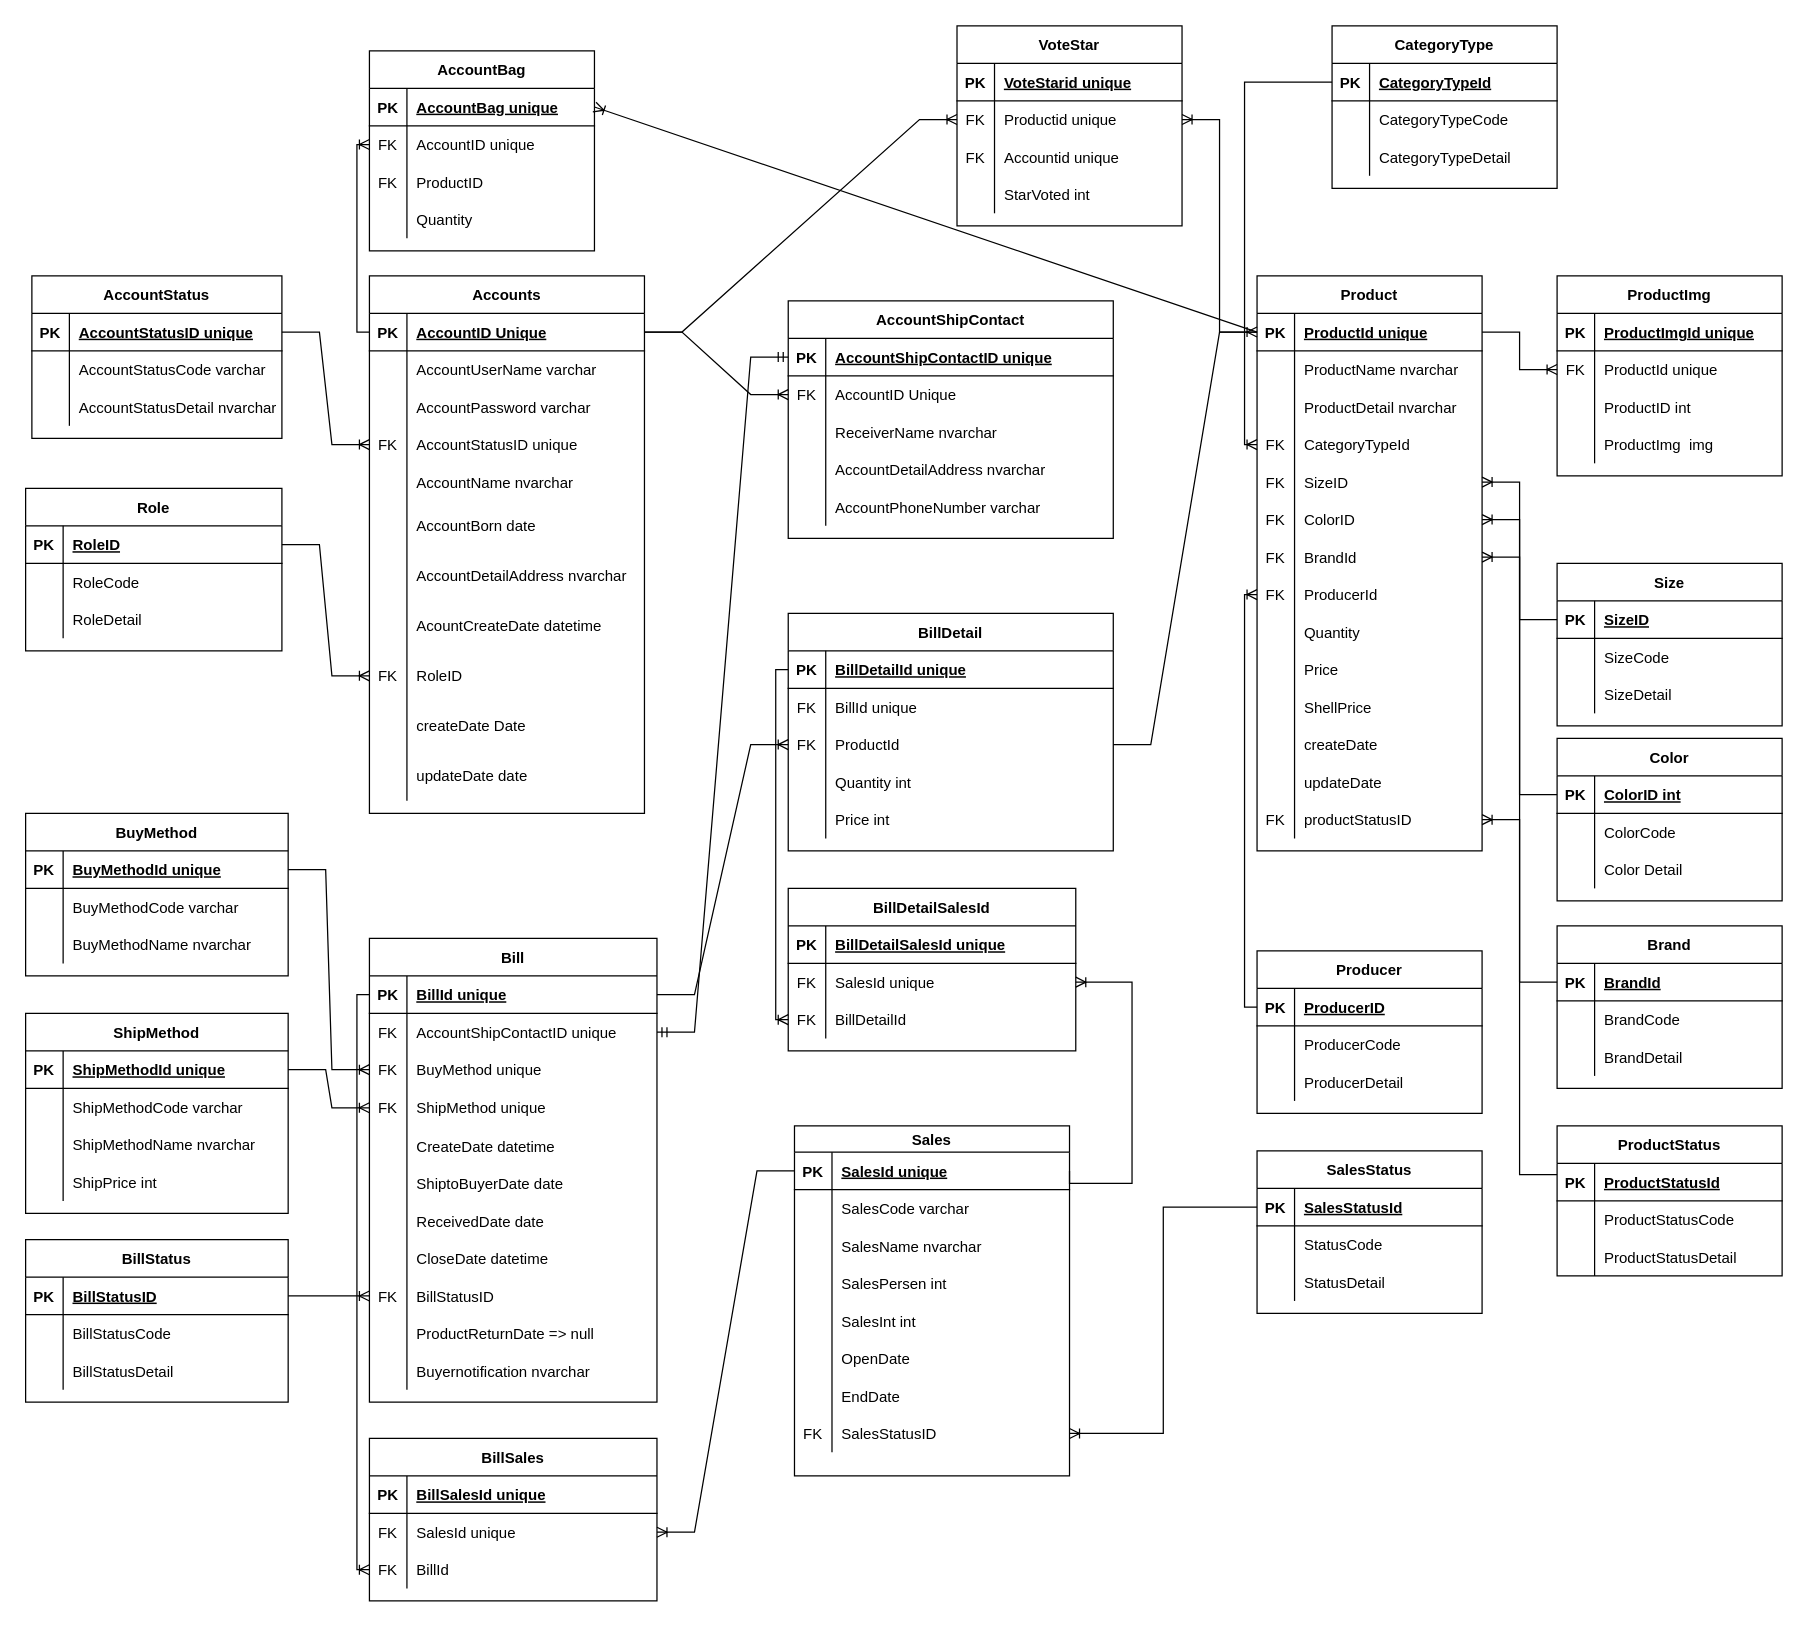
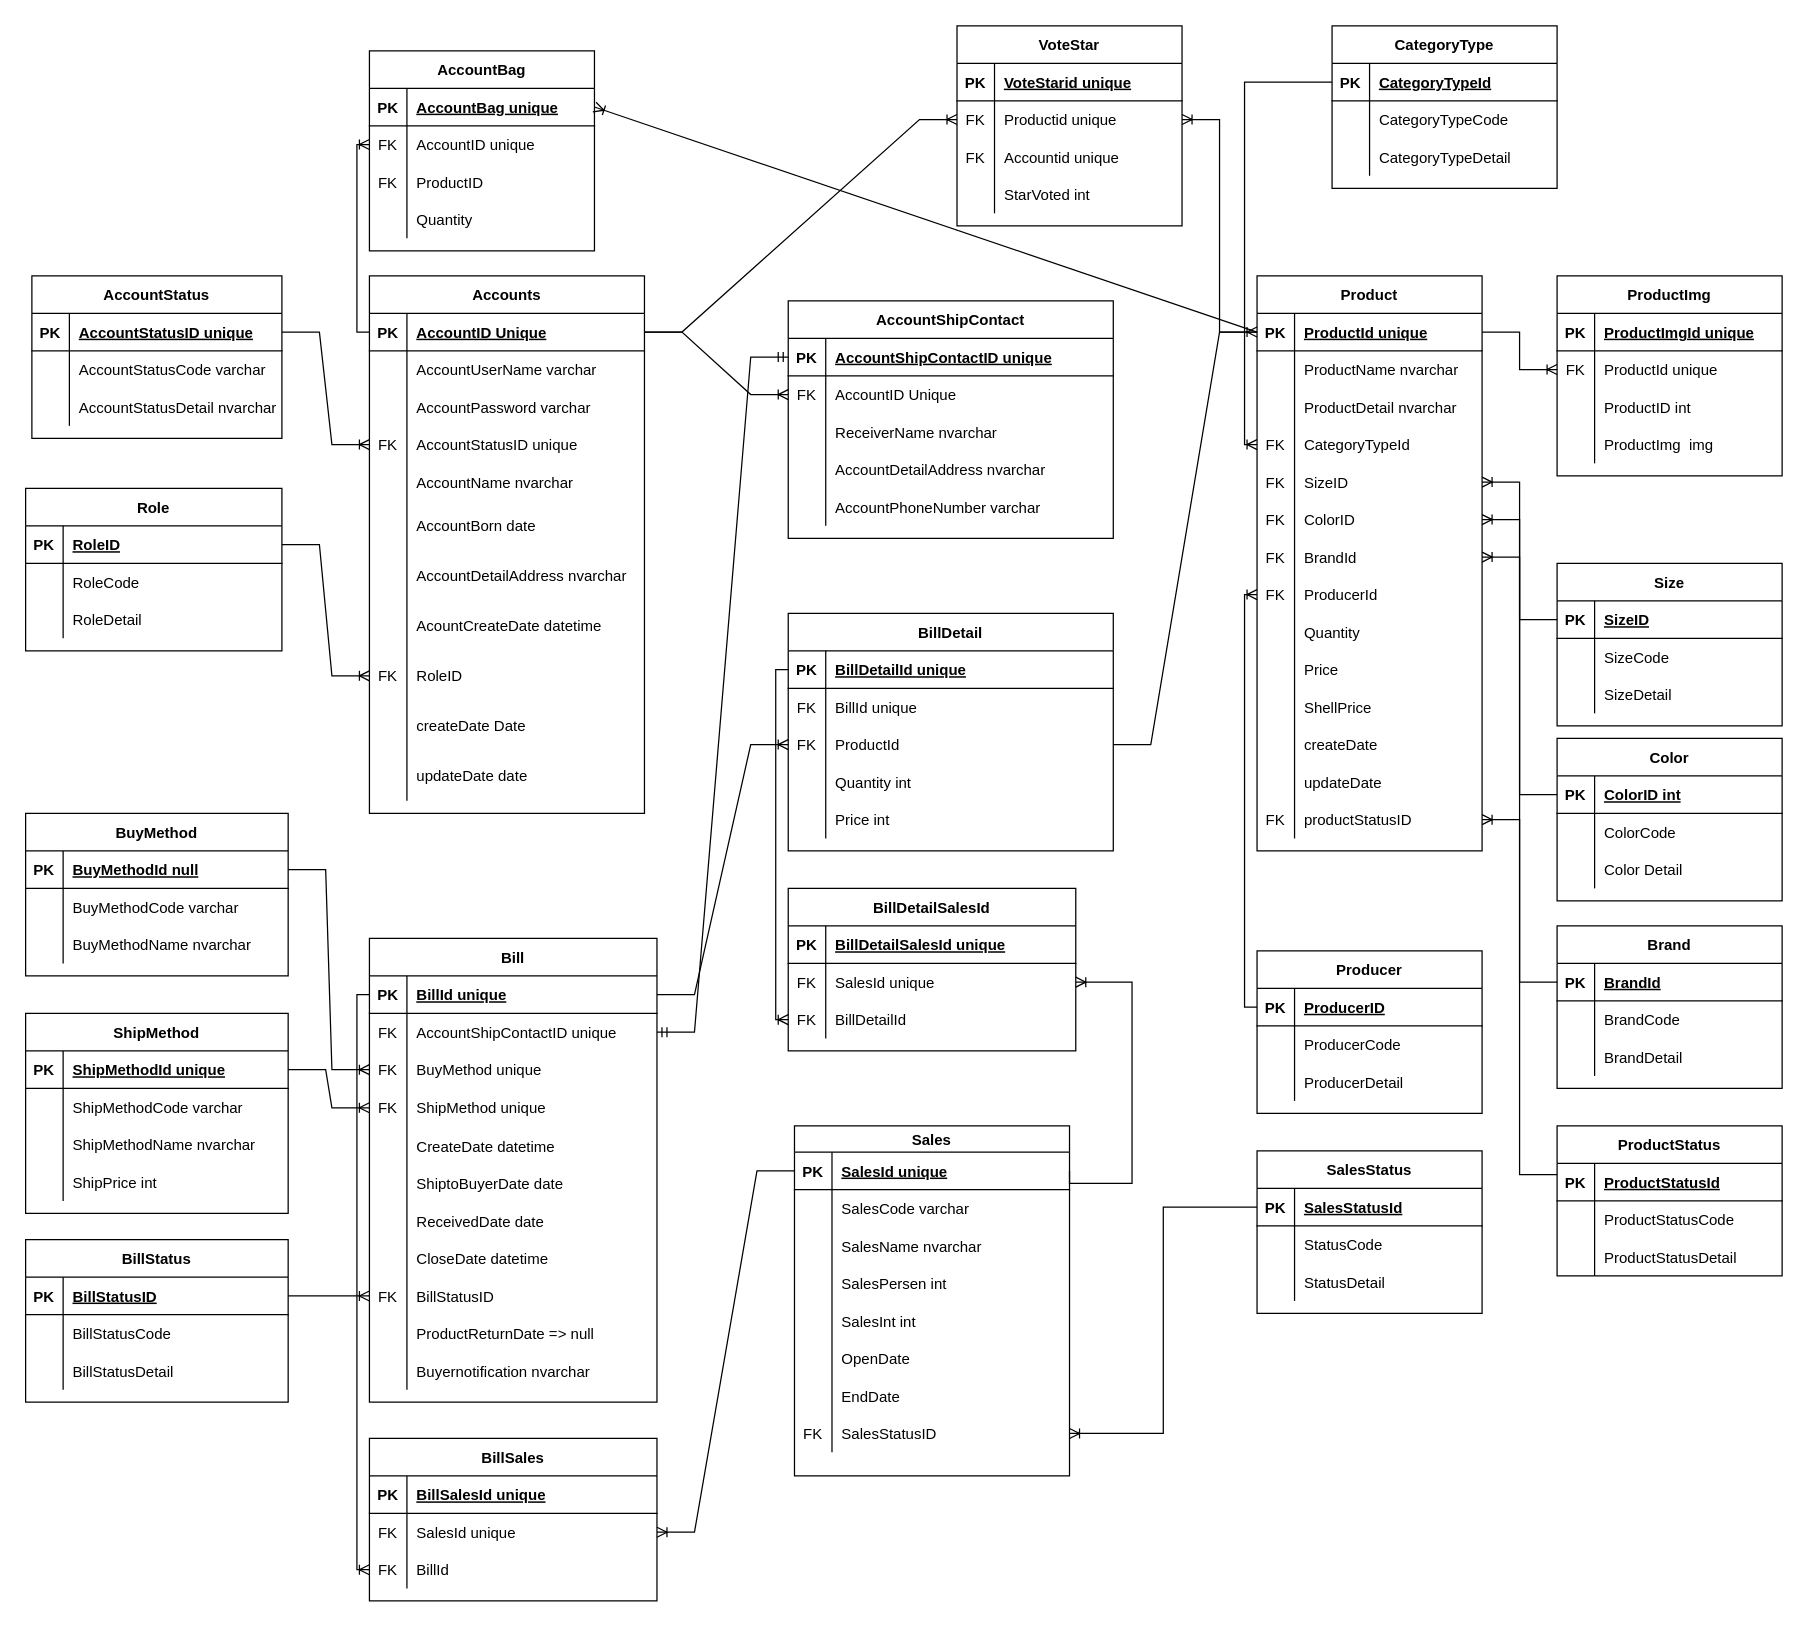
node "BuyMethodId unique": label "BuyMethodId unique" -> "BuyMethodId null"
